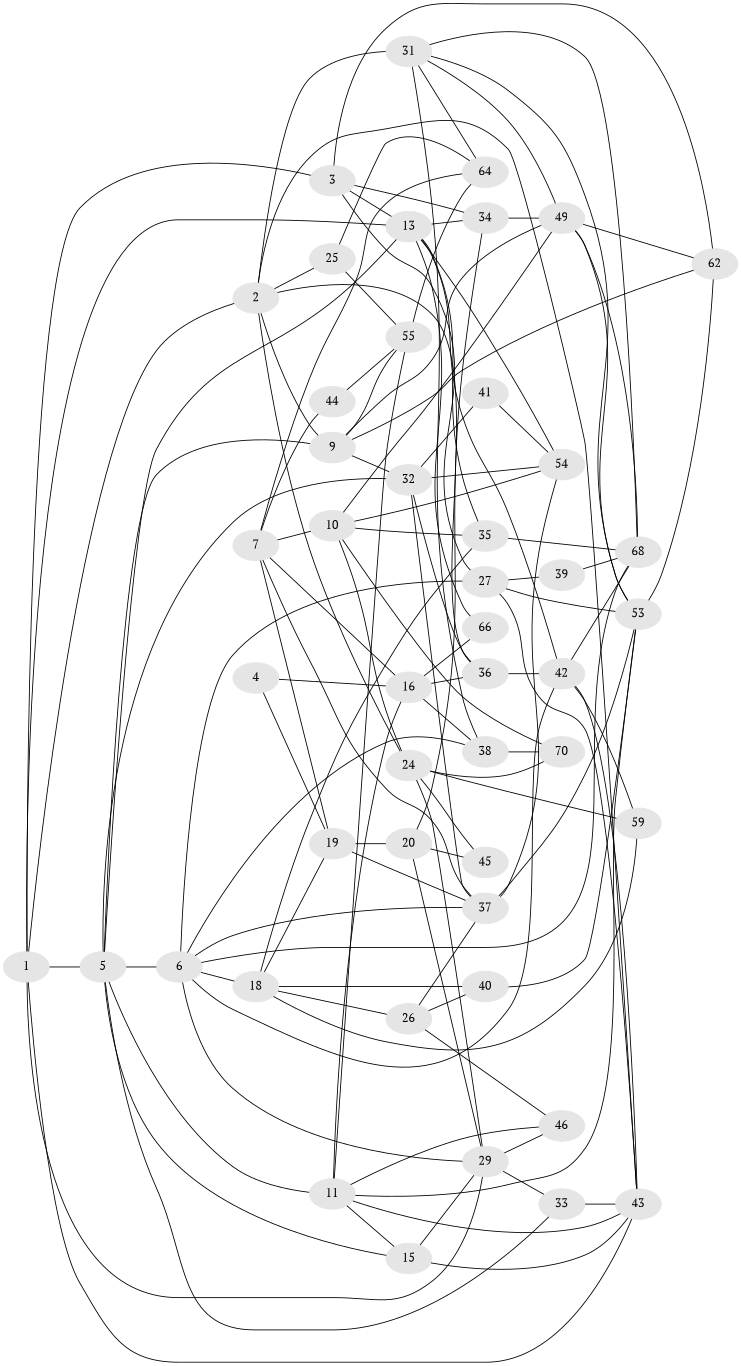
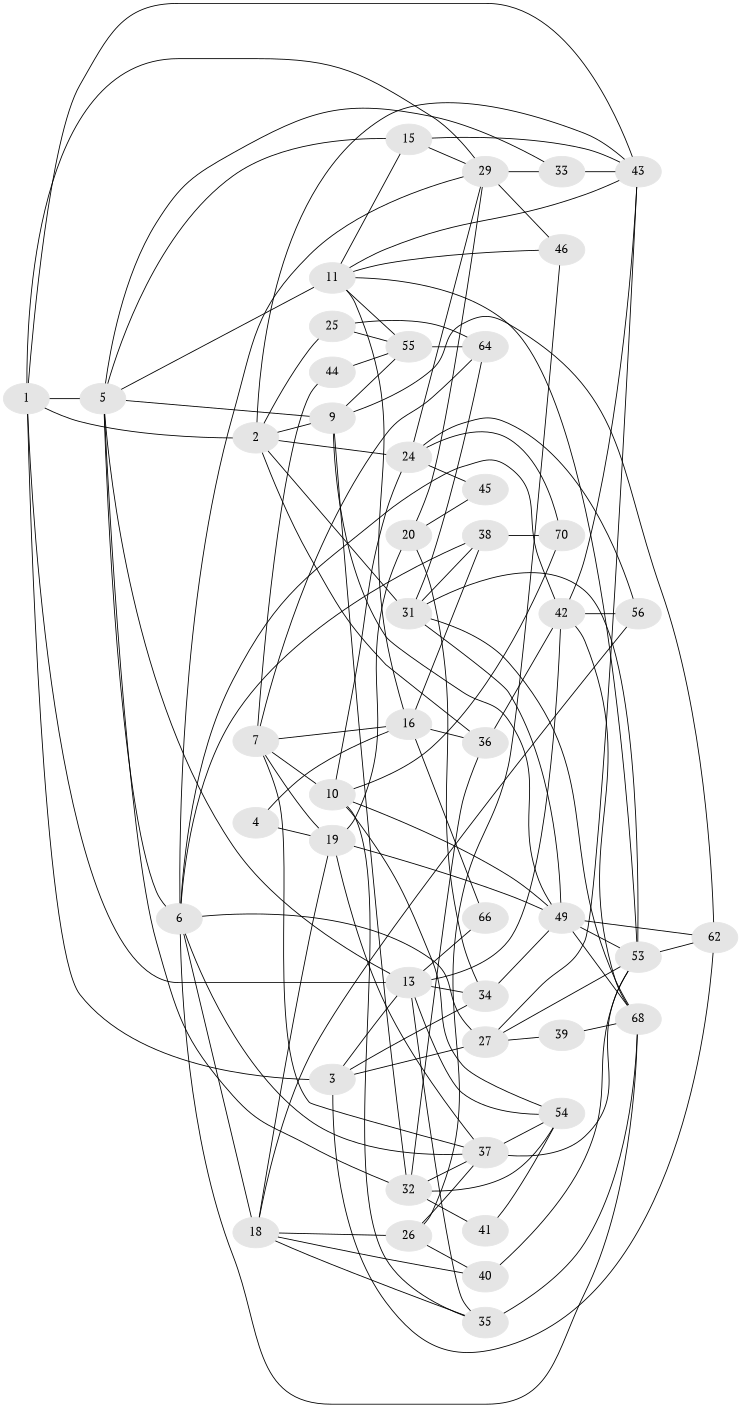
node "59": label "59" -> "56"
edge "19" -- "49": added
